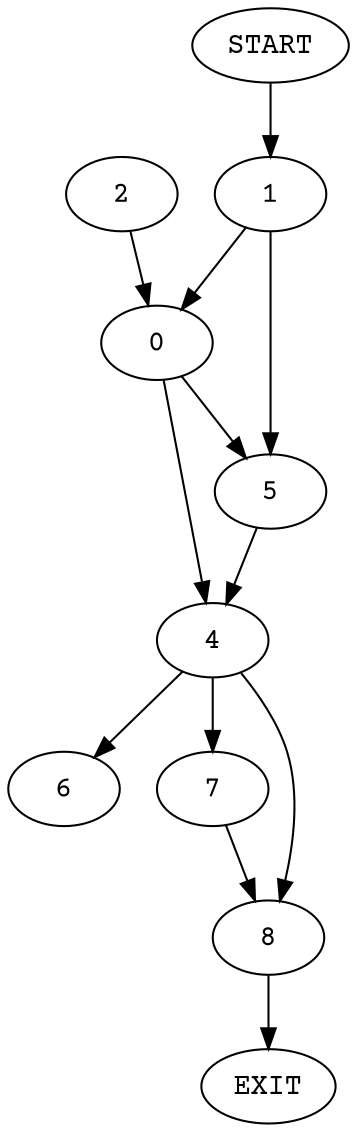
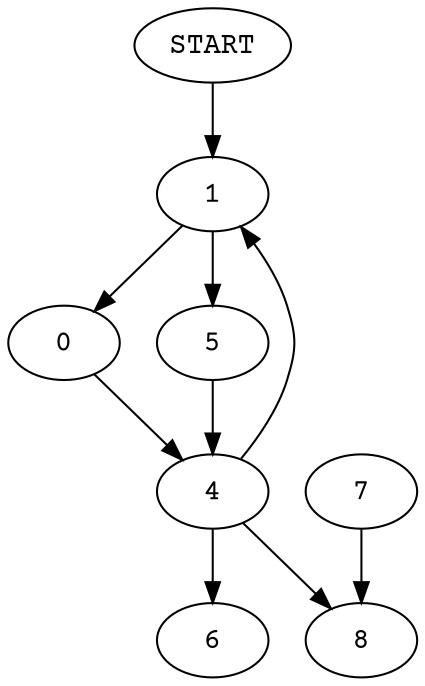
node "2": removed
edge "0" -> "5": removed
edge "4" -> "7": now "4" -> "1"
node "EXIT": removed
